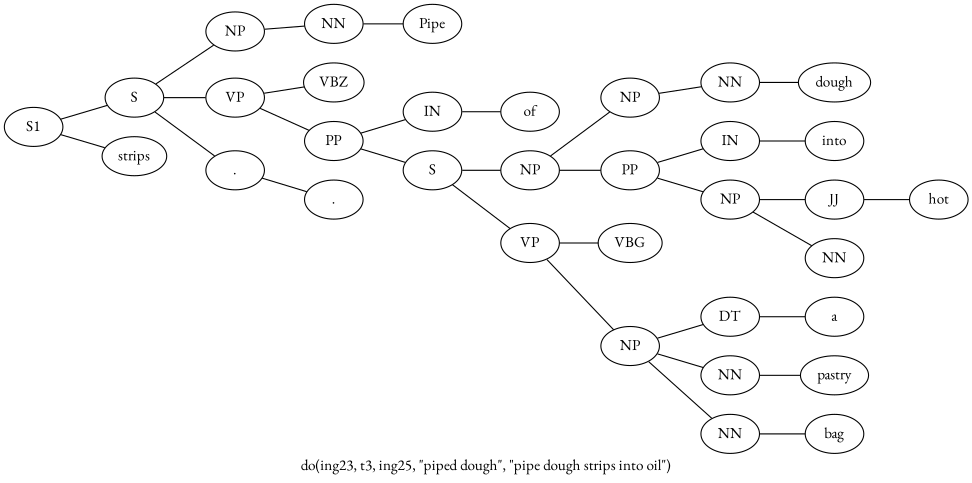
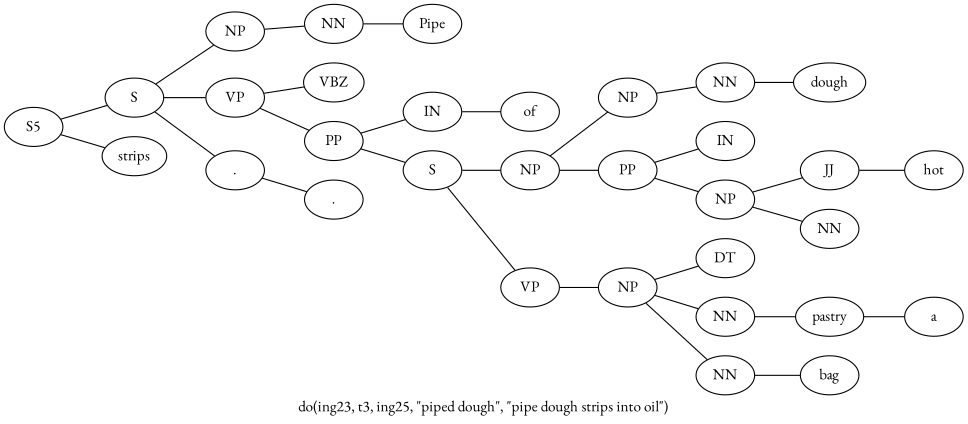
node "S1": label "S1" -> "S5"
node "into": removed
node "VBG": removed
edge "DT" -- "a": now "pastry" -- "a"
